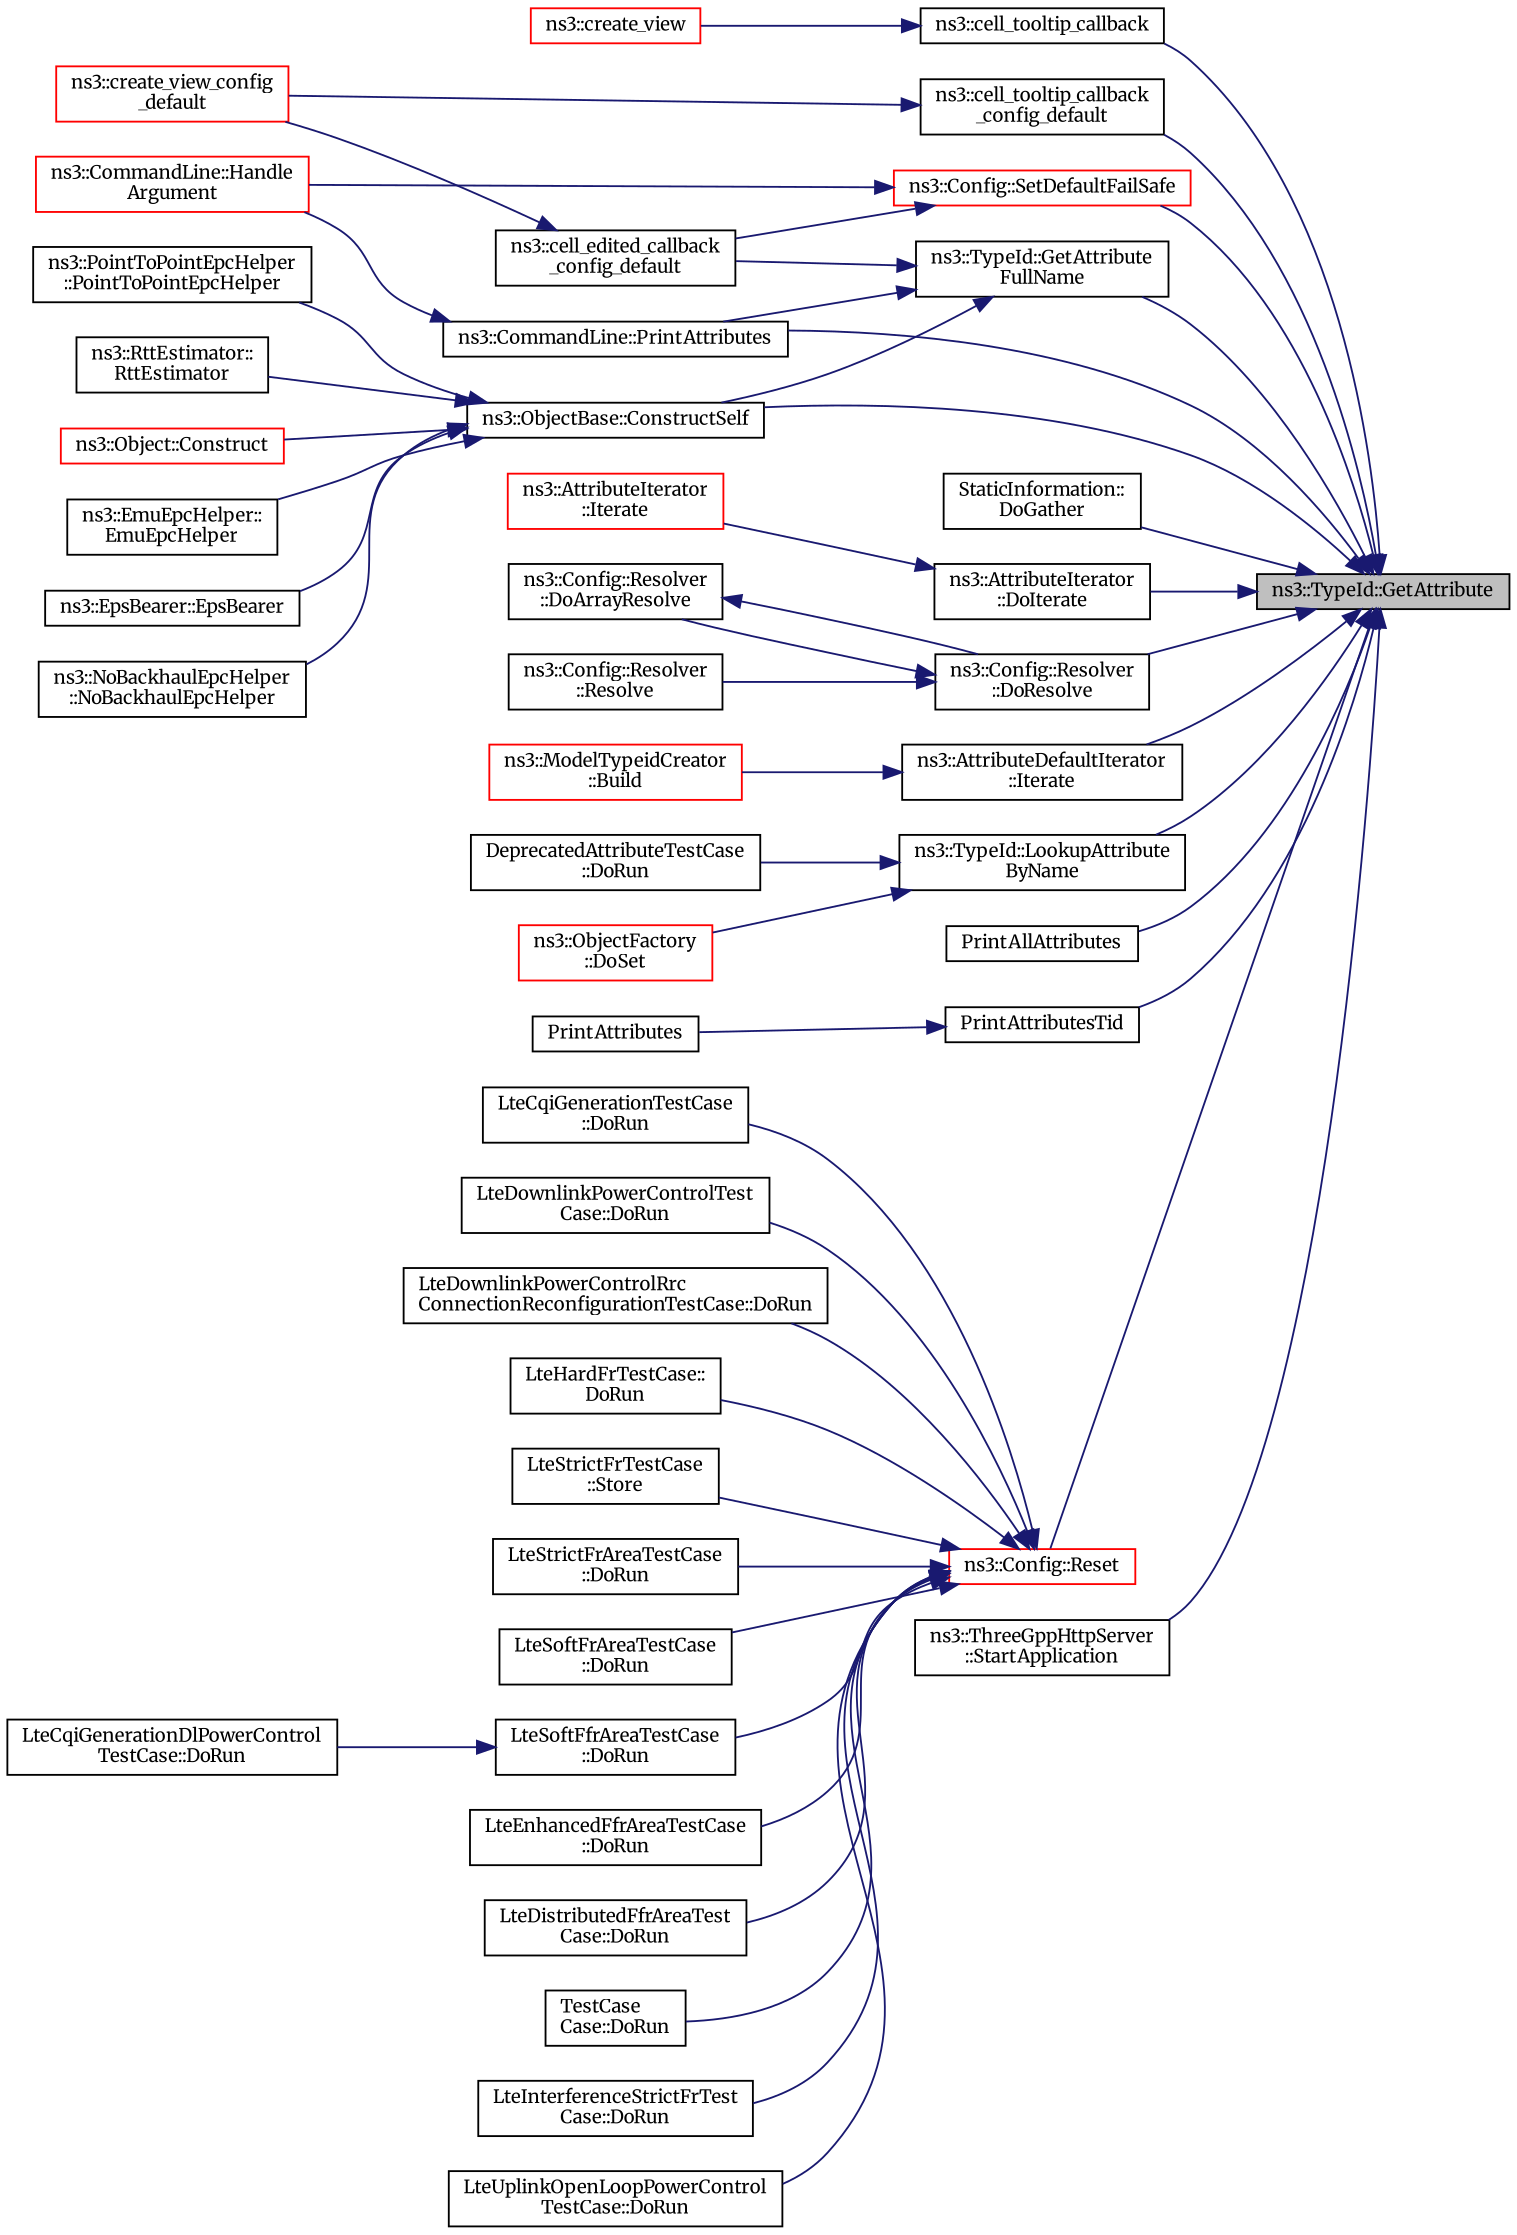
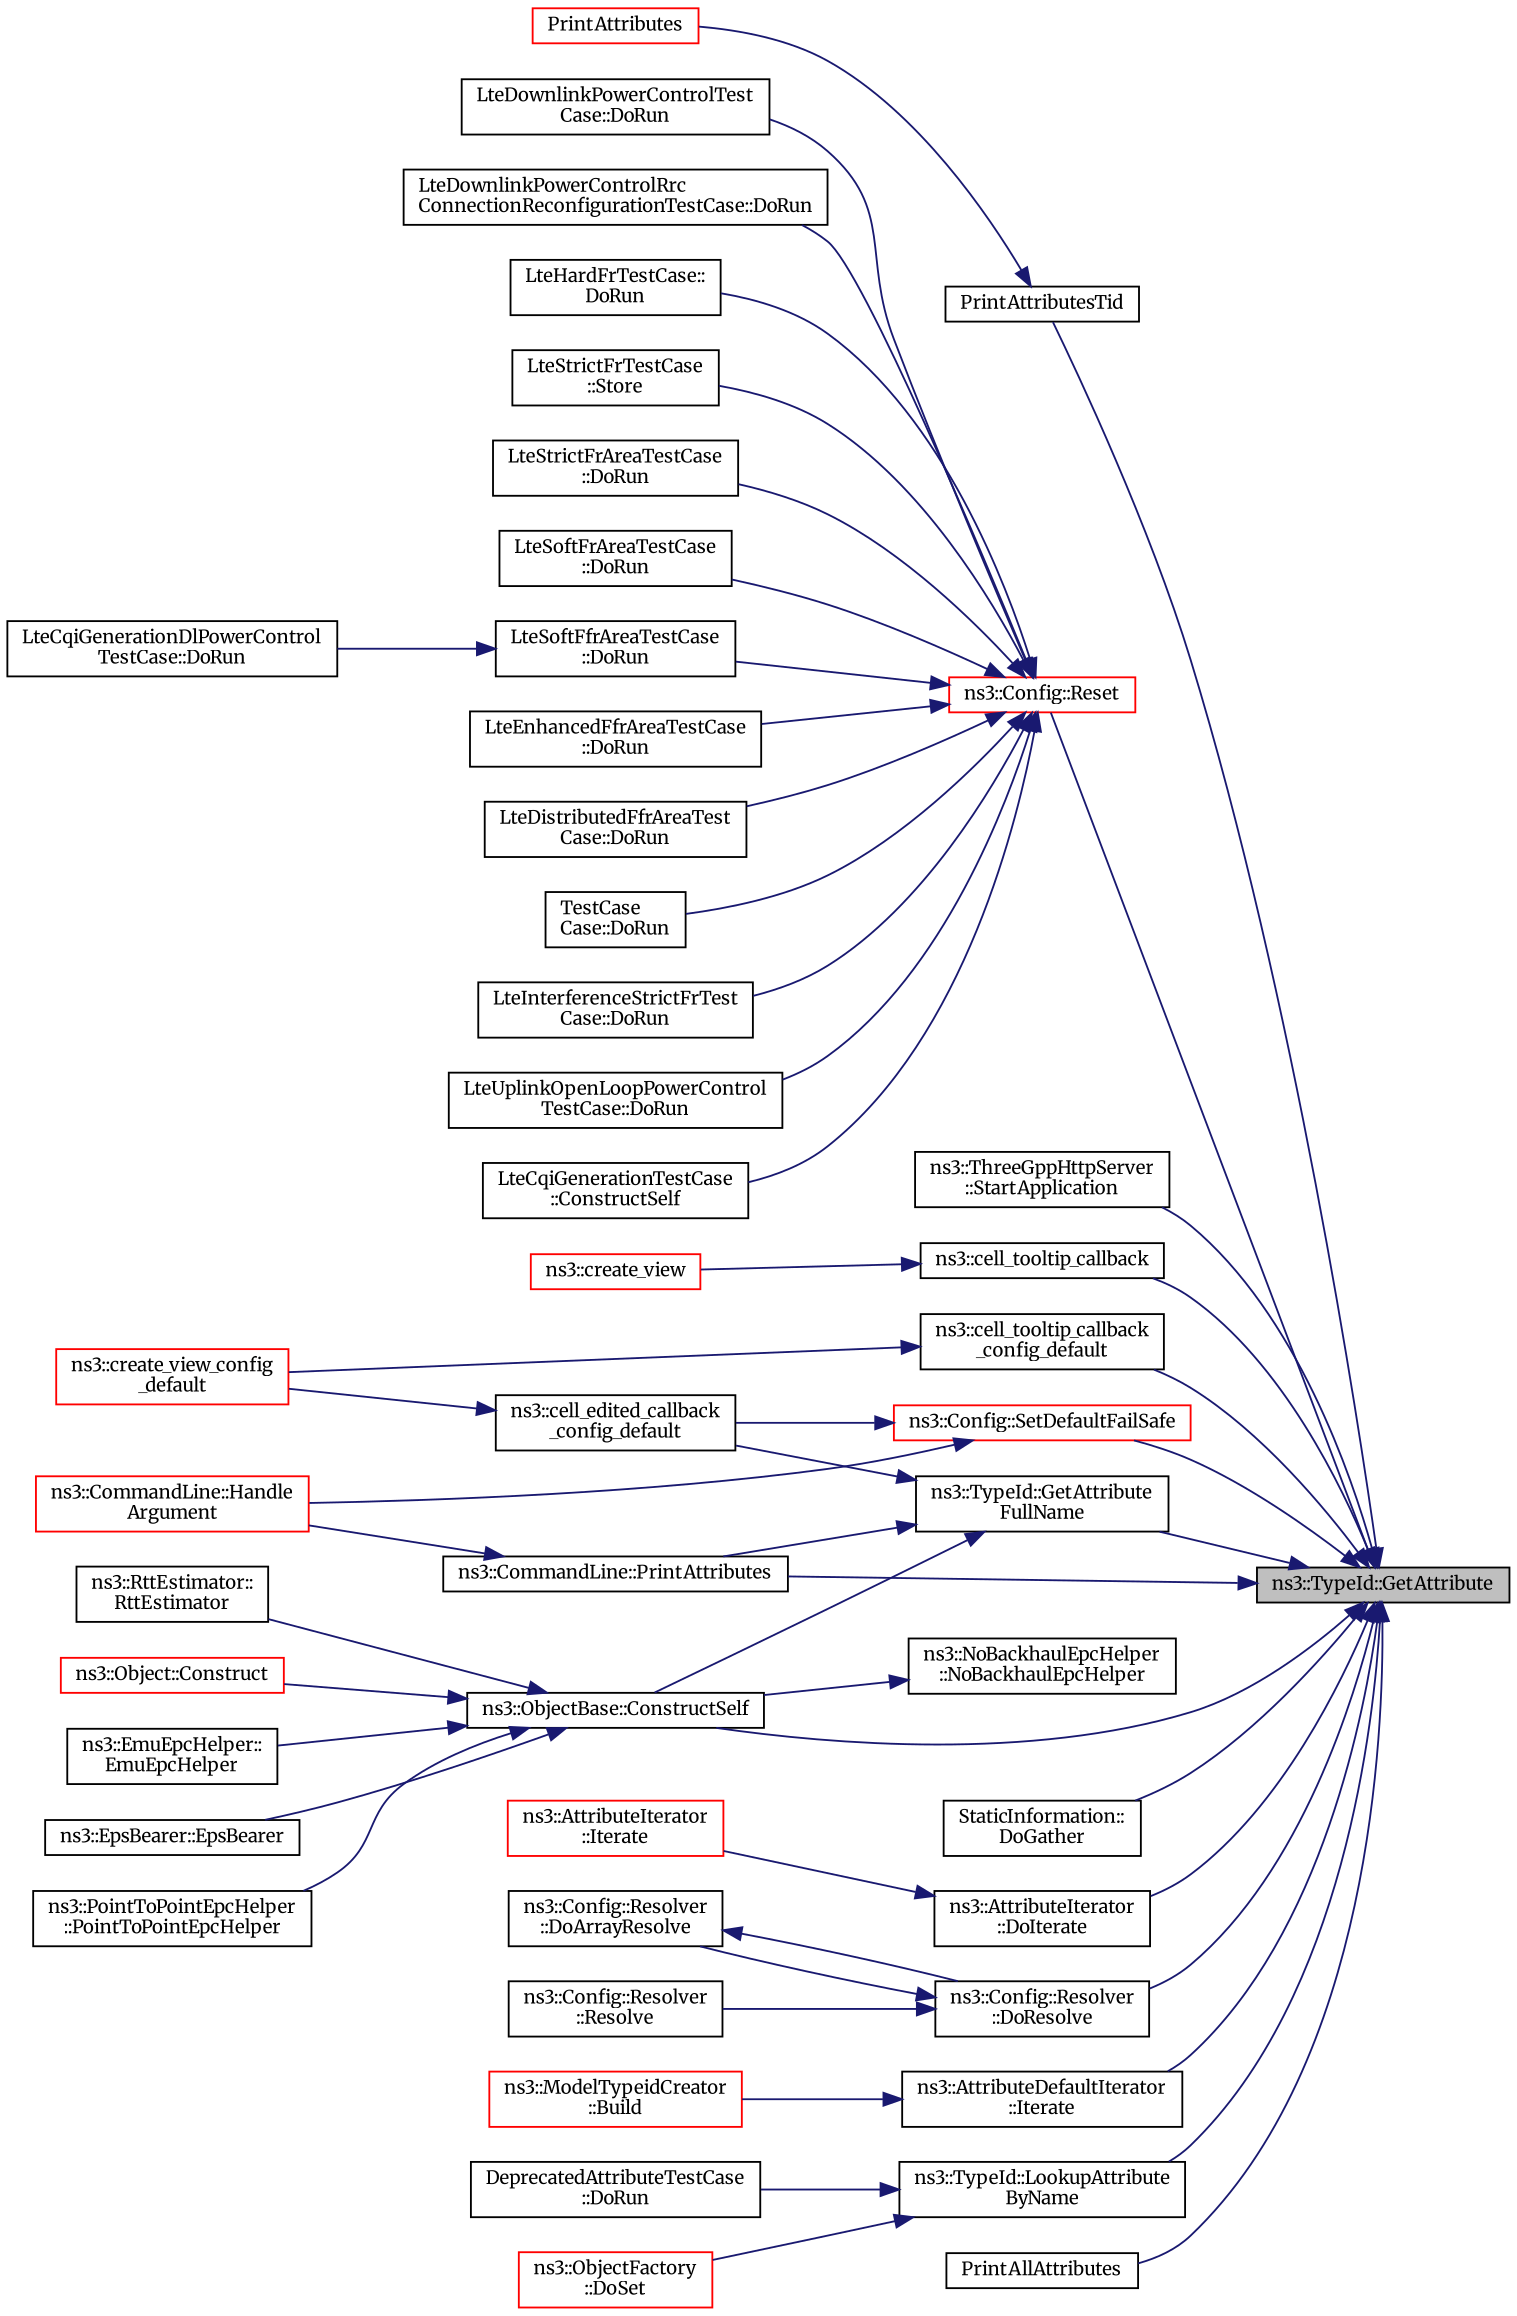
edge "ns3::NoBackhaulEpcHelper ::NoBackhaulEpcHelper" -> "ns3::ObjectBase::ConstructSelf": reversed
node "PrintAttributes": color black -> red
node "LteCqiGenerationTestCase ::DoRun": label "LteCqiGenerationTestCase ::DoRun" -> "LteCqiGenerationTestCase ::ConstructSelf"
